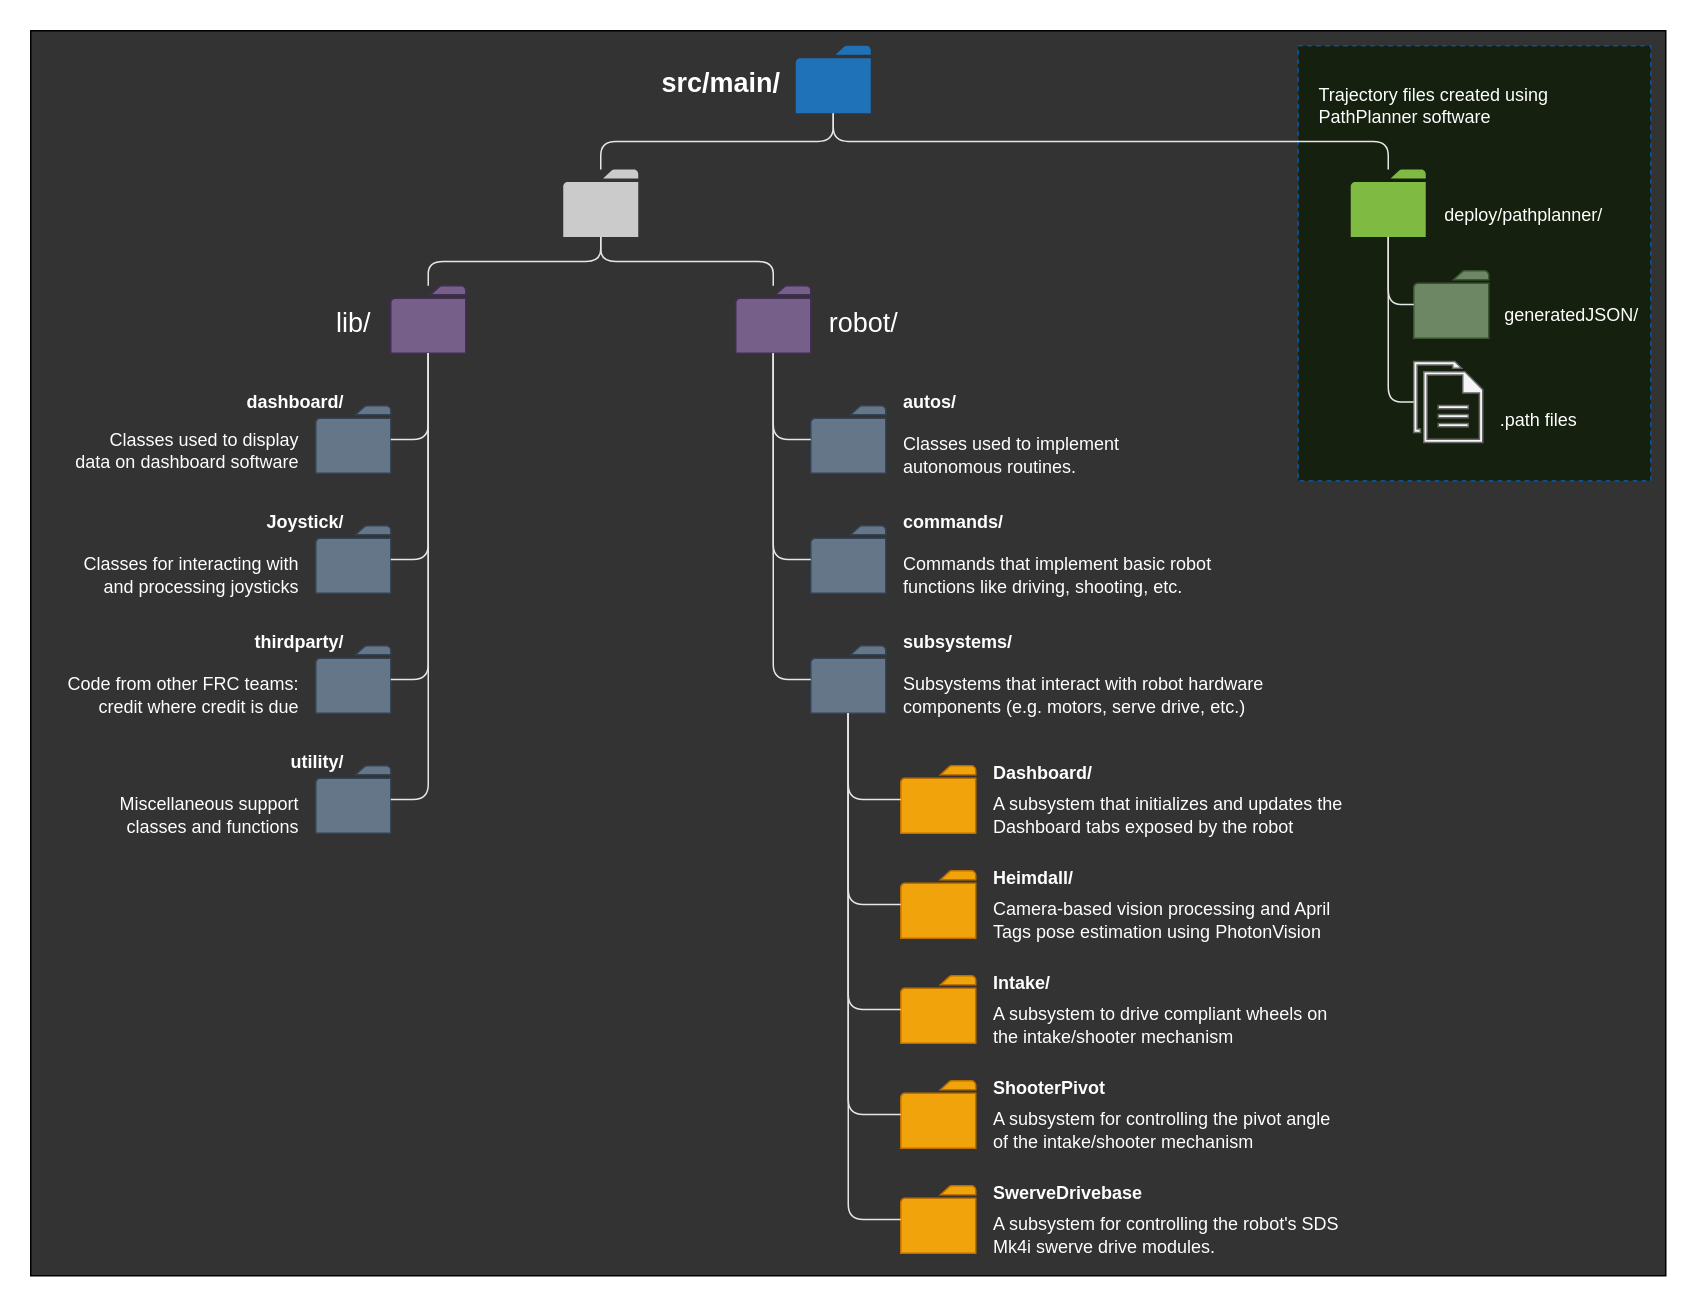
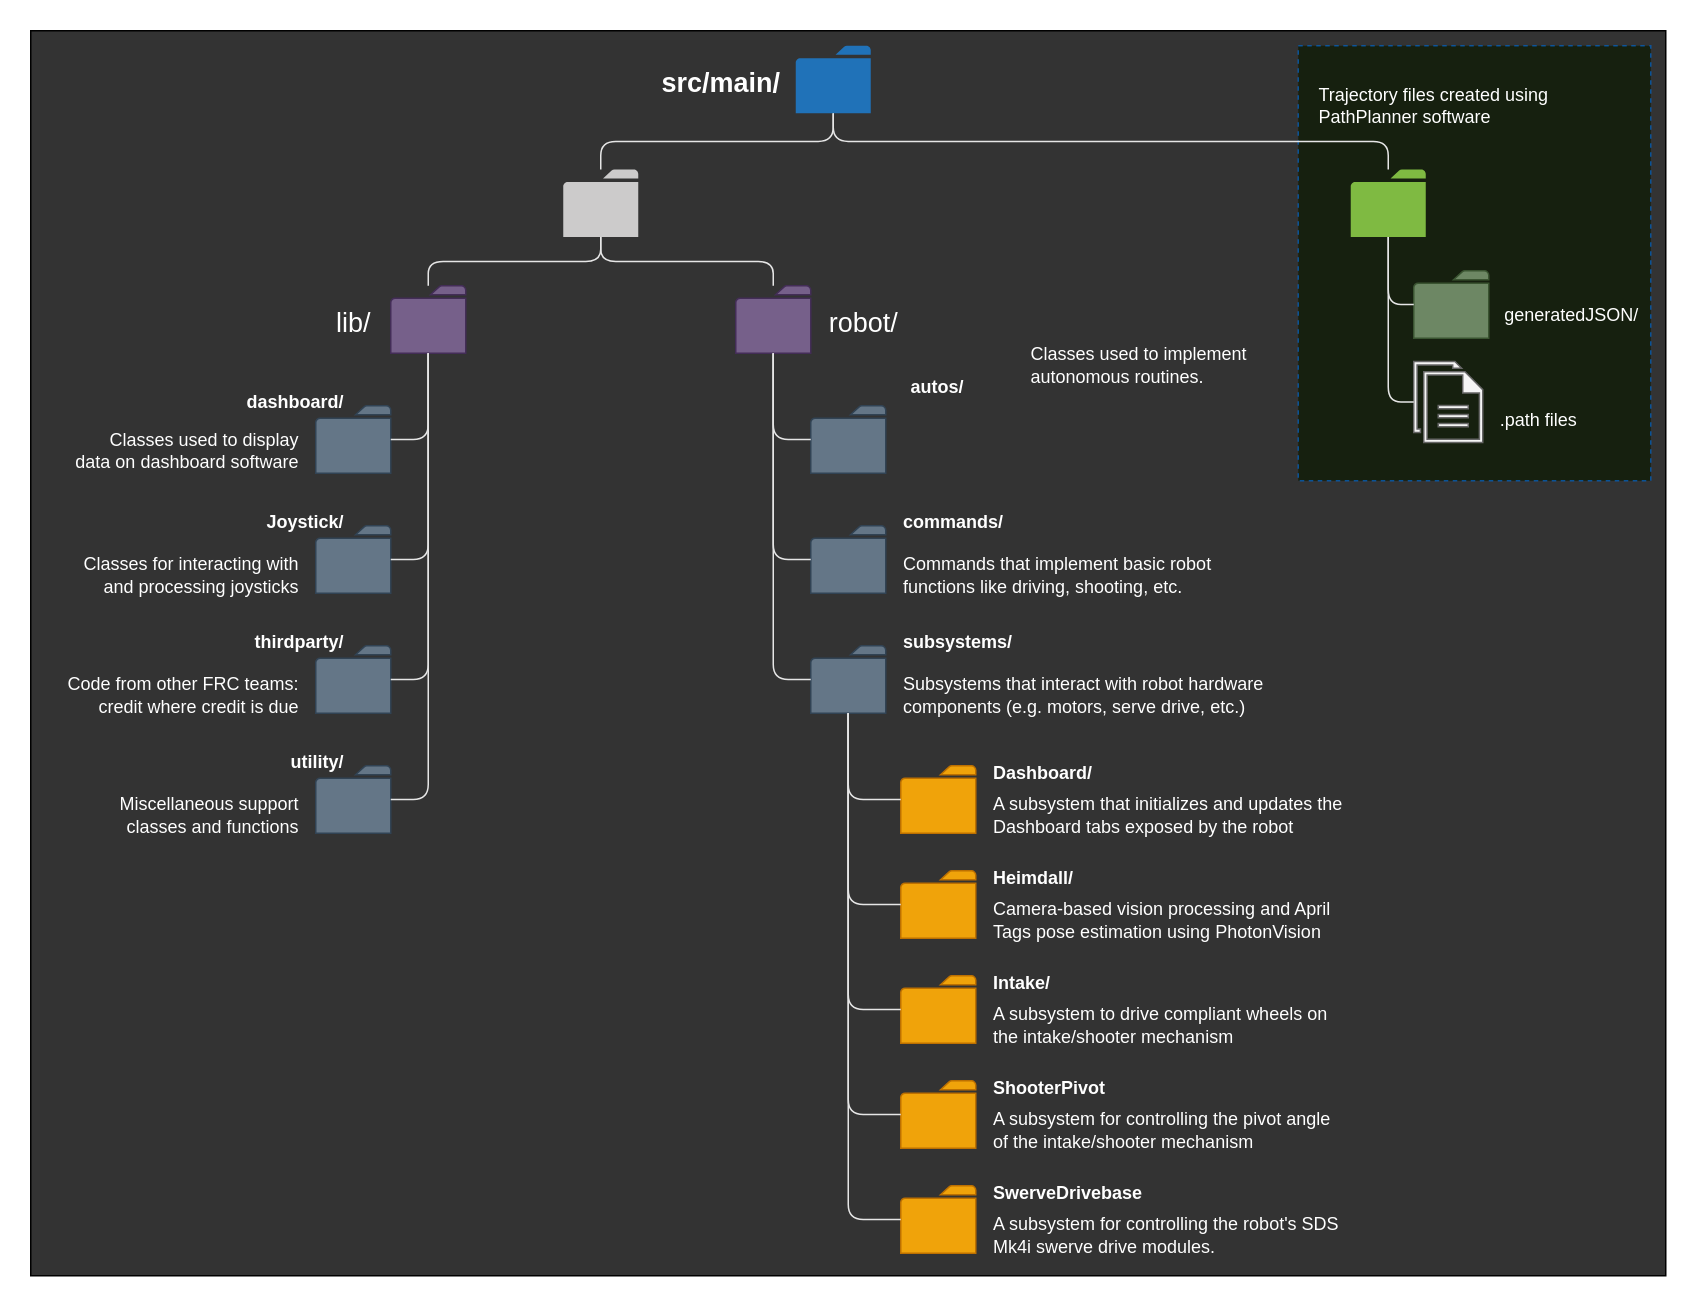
node "deploy/pathplanner/": removed
node "autos/": moved (946, 402) -> (953, 387)
node "Classes used to implement autonomous routines.": moved (1028, 455) -> (1156, 365)
